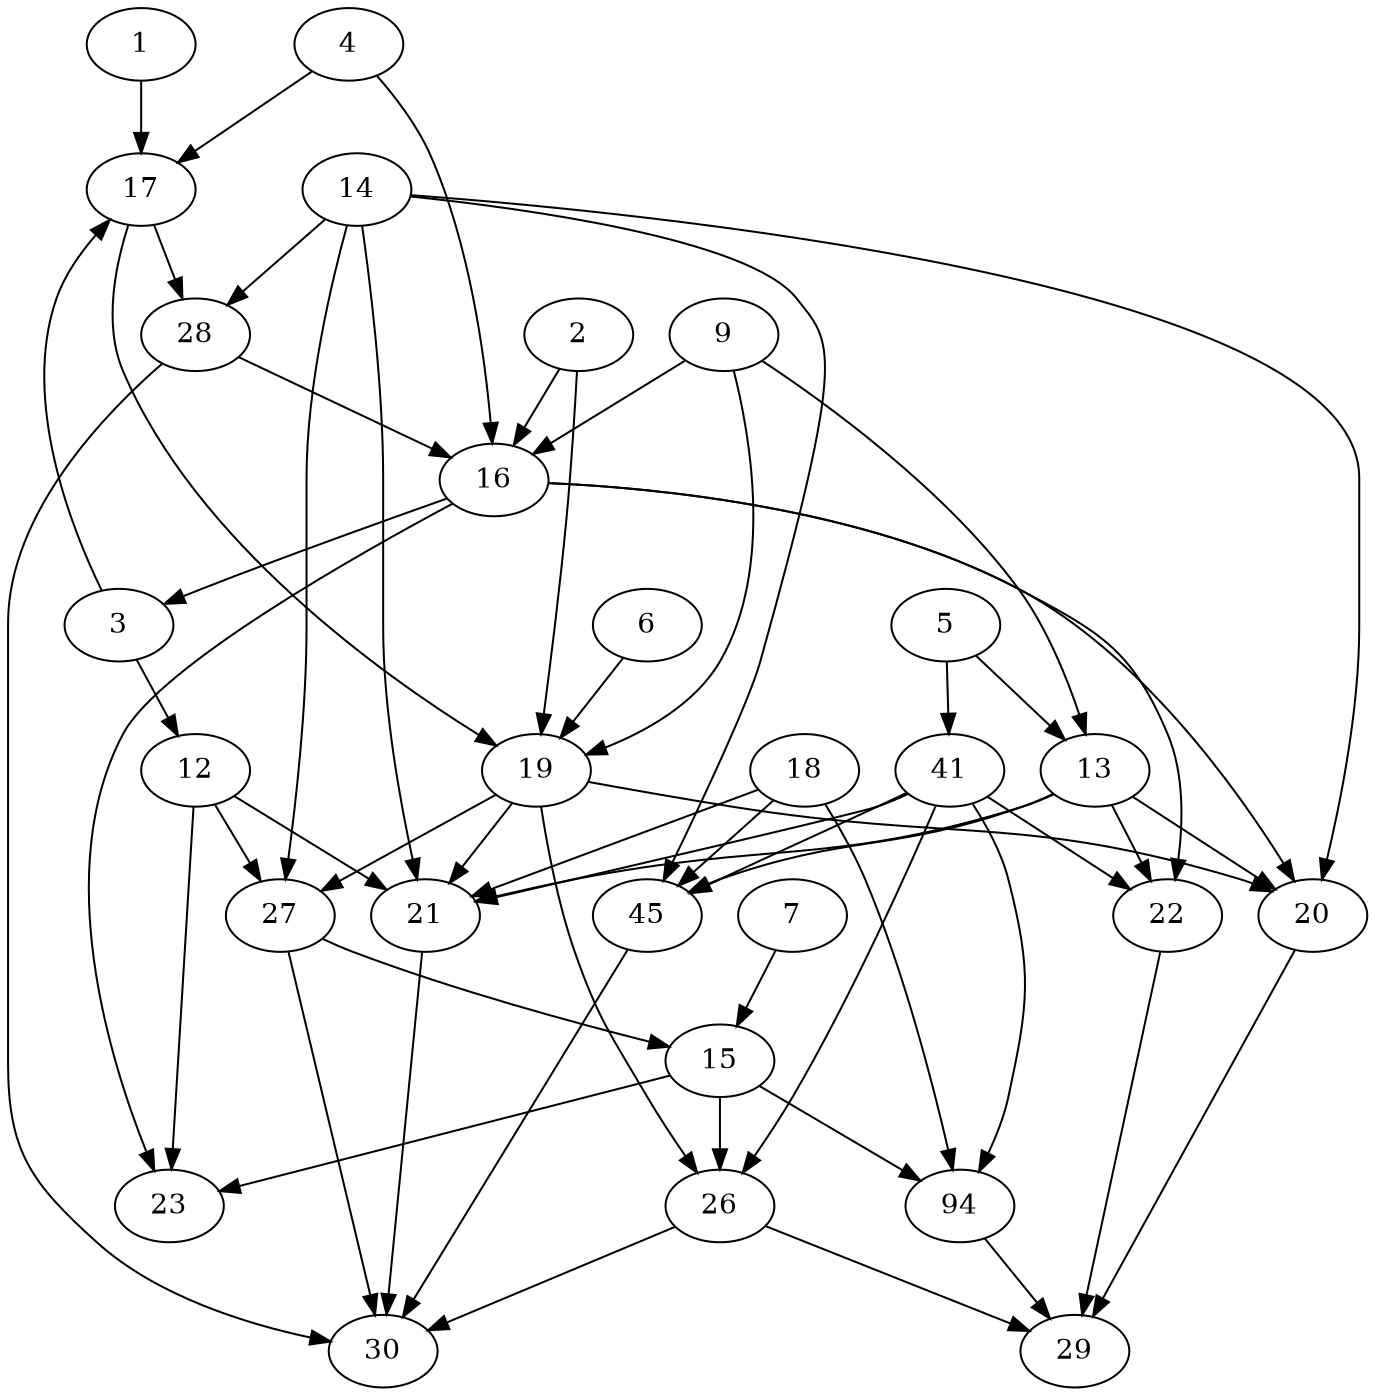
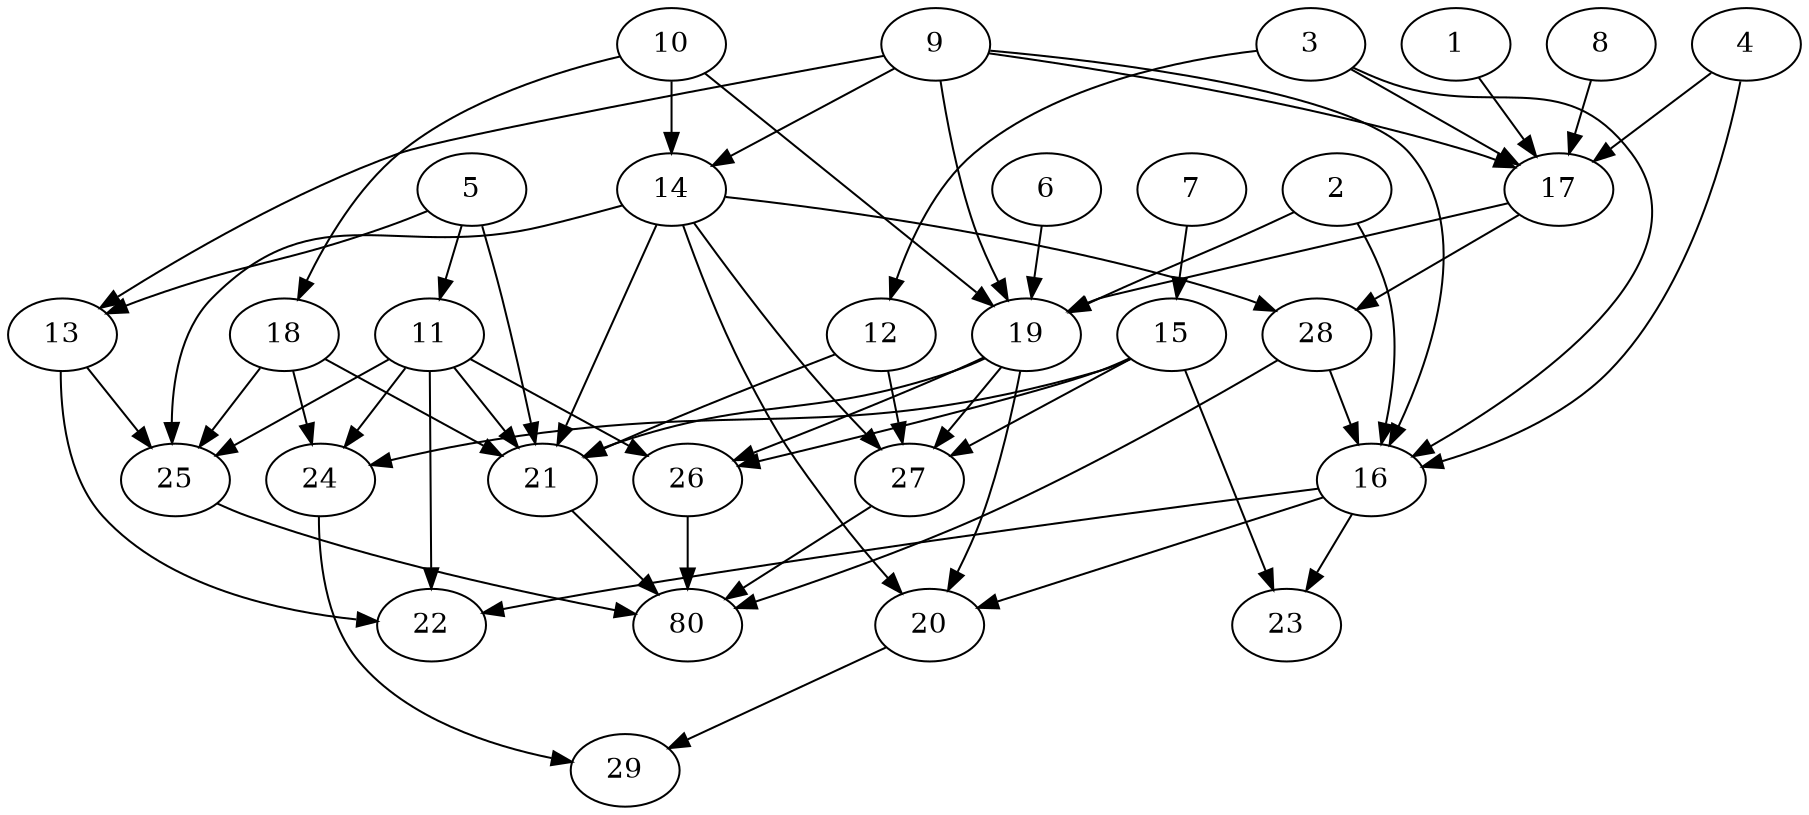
node "10": added
node "8": added
edge "9" -> "17": added
edge "9" -> "14": added
edge "16" -> "3": reversed
node "41": label "41" -> "11"
edge "13" -> "20": removed
edge "13" -> "21": now "5" -> "21"
node "45": label "45" -> "25"
edge "12" -> "23": removed
edge "27" -> "15": reversed
edge "22" -> "29": removed
node "94": label "94" -> "24"
edge "26" -> "29": removed
node "30": label "30" -> "80"
